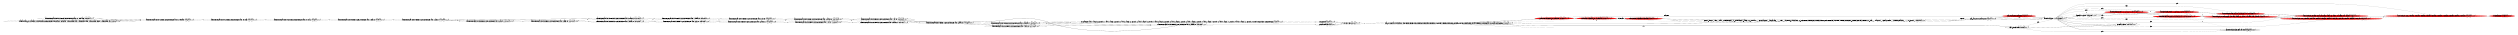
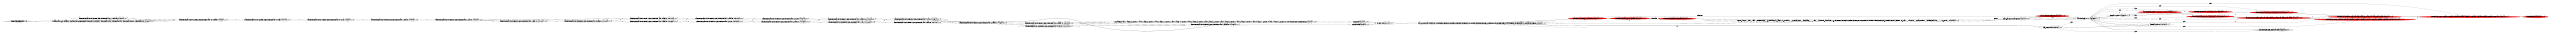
node "testJDBCSolrInnerJoinExpression['0', '1', '0']": added
